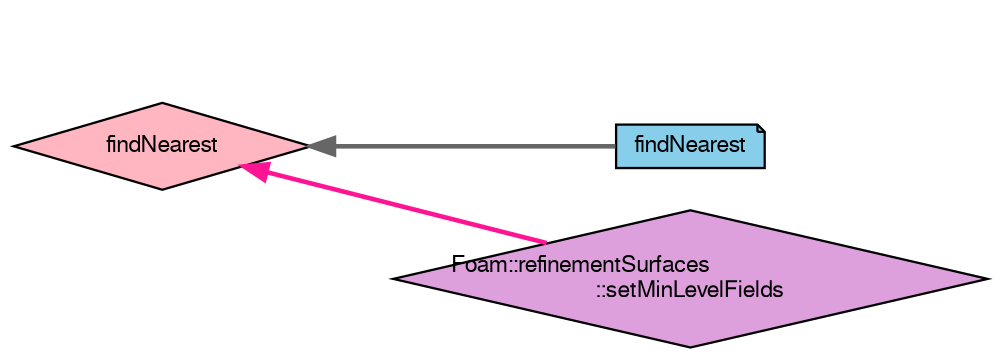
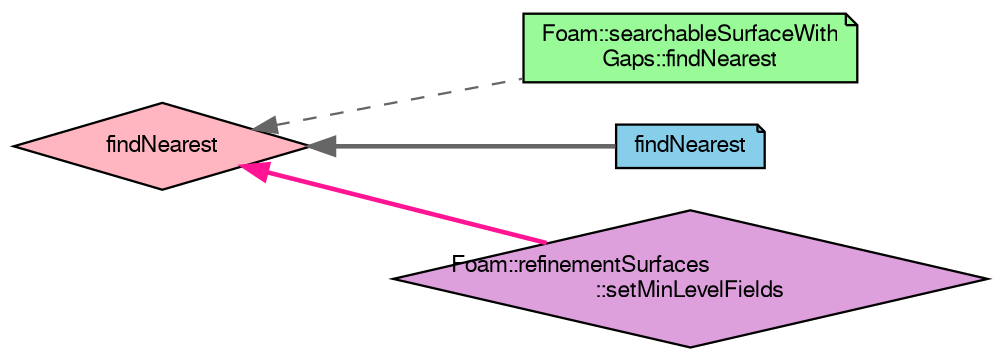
node "Foam::searchableSurfaceWith Gaps::findNearest": added
